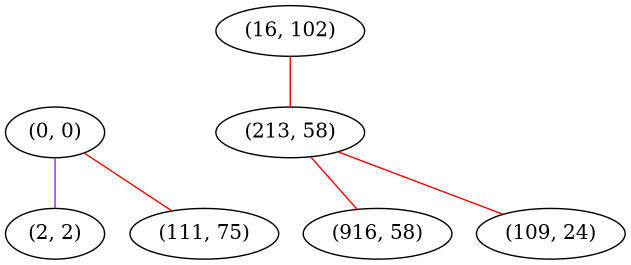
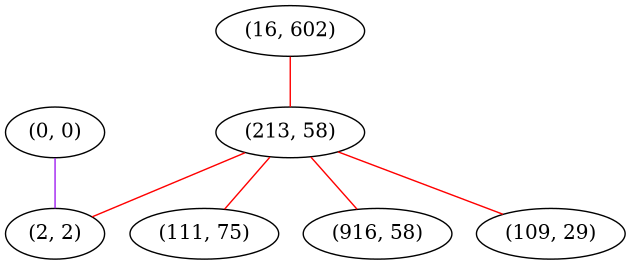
node "(16, 102)": label "(16, 102)" -> "(16, 602)"
edge "(0, 0)" -- "(111, 75)": now "(213, 58)" -- "(111, 75)"
edge "(213, 58)" -- "(2, 2)": added
node "(109, 24)": label "(109, 24)" -> "(109, 29)"
